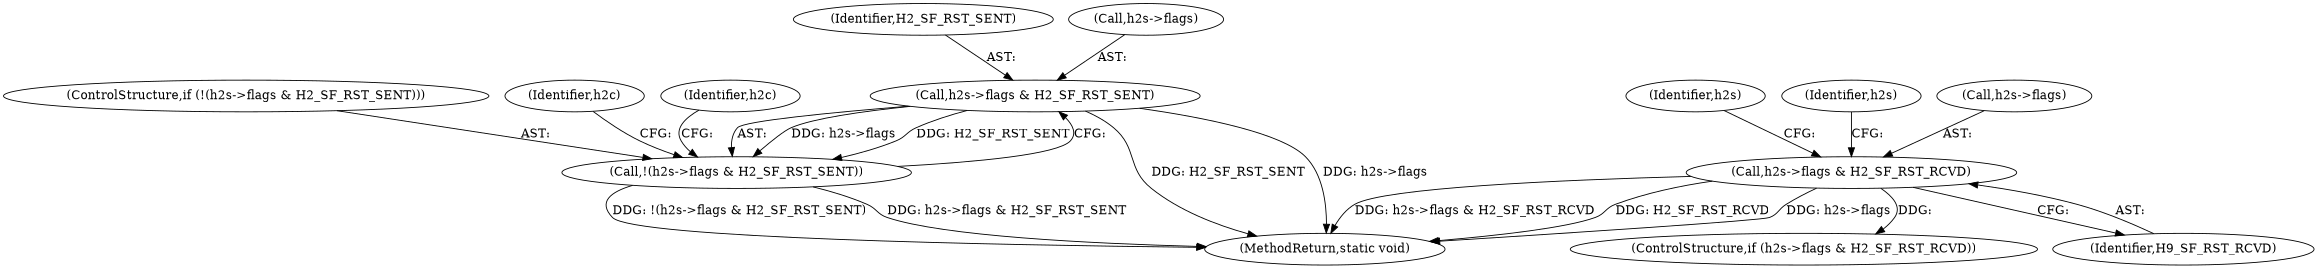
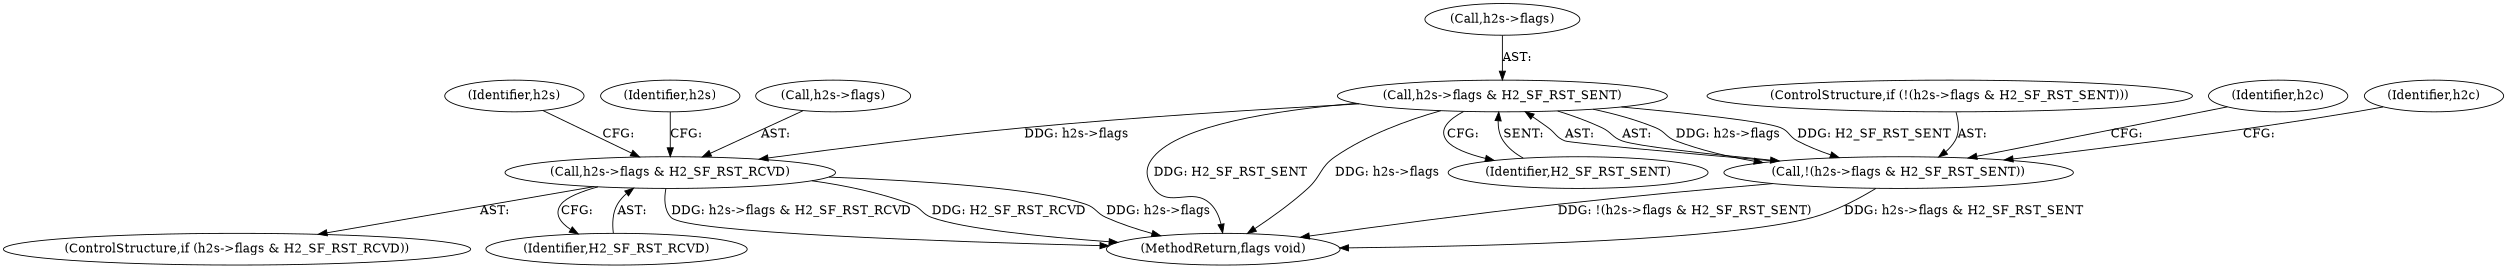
edge "(Identifier,H2_SF_RST_SENT)" -> "(Call,h2s->flags & H2_SF_RST_SENT)": label "AST: " -> "SENT: "
edge "(Call,h2s->flags & H2_SF_RST_SENT)" -> "(Call,h2s->flags & H2_SF_RST_RCVD)": added, label "DDG: h2s->flags"
edge "(Call,!(h2s->flags & H2_SF_RST_SENT))" -> "(Call,h2s->flags & H2_SF_RST_SENT)": label "CFG: " -> "AST: "
edge "(Call,h2s->flags & H2_SF_RST_SENT)" -> "(Identifier,H2_SF_RST_SENT)": added, label "CFG:"
edge "(Call,h2s->flags & H2_SF_RST_RCVD)" -> "(ControlStructure,if (h2s->flags & H2_SF_RST_RCVD))": label "DDG: " -> "AST: "
node "(MethodReturn,static void)": label "(MethodReturn,static void)" -> "(MethodReturn,flags void)"
node "(Identifier,H9_SF_RST_RCVD)": label "(Identifier,H9_SF_RST_RCVD)" -> "(Identifier,H2_SF_RST_RCVD)"
